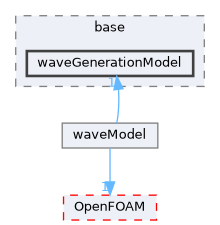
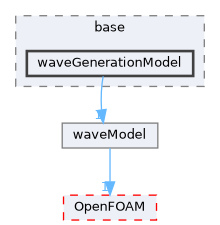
edge "waveModel" -> "waveGenerationModel": reversed
